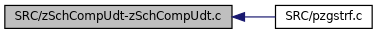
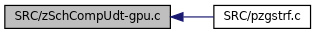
node "SRC/zSchCompUdt-zSchCompUdt.c": label "SRC/zSchCompUdt-zSchCompUdt.c" -> "SRC/zSchCompUdt-gpu.c"
